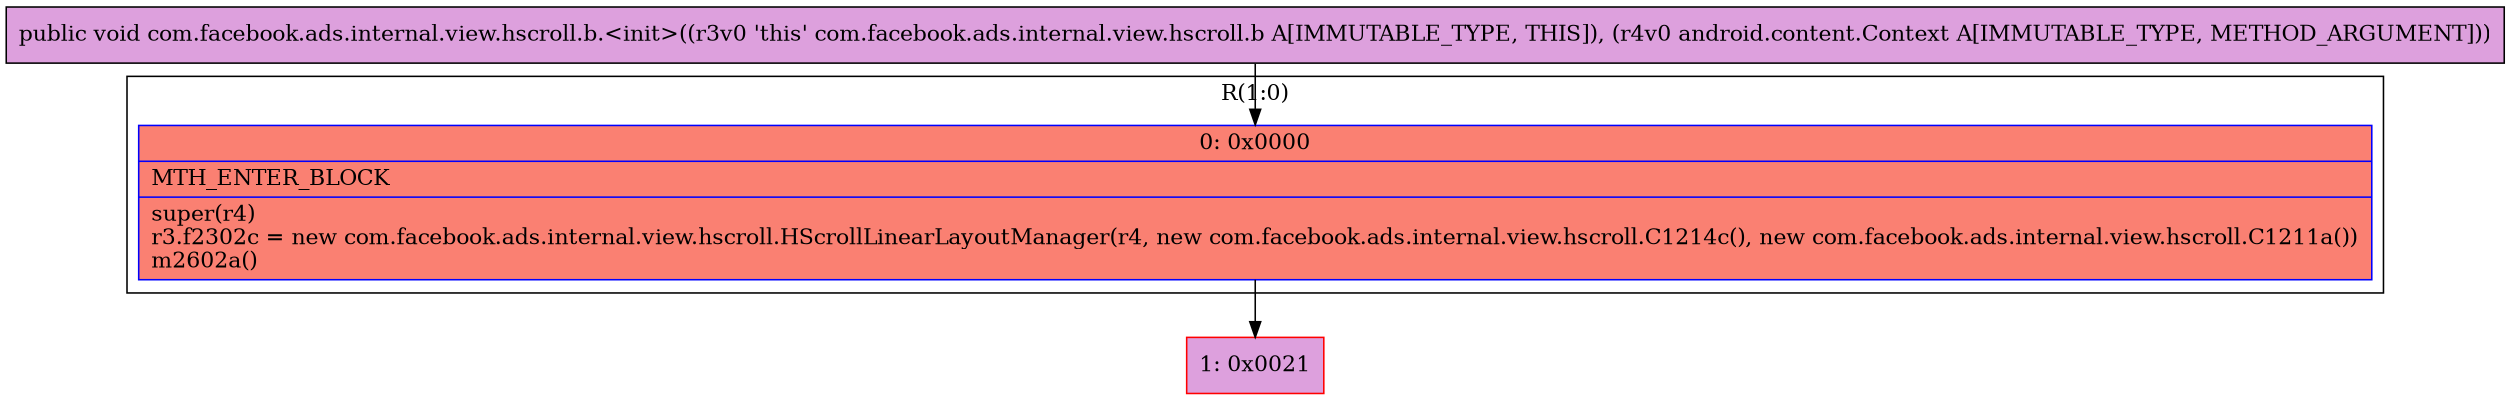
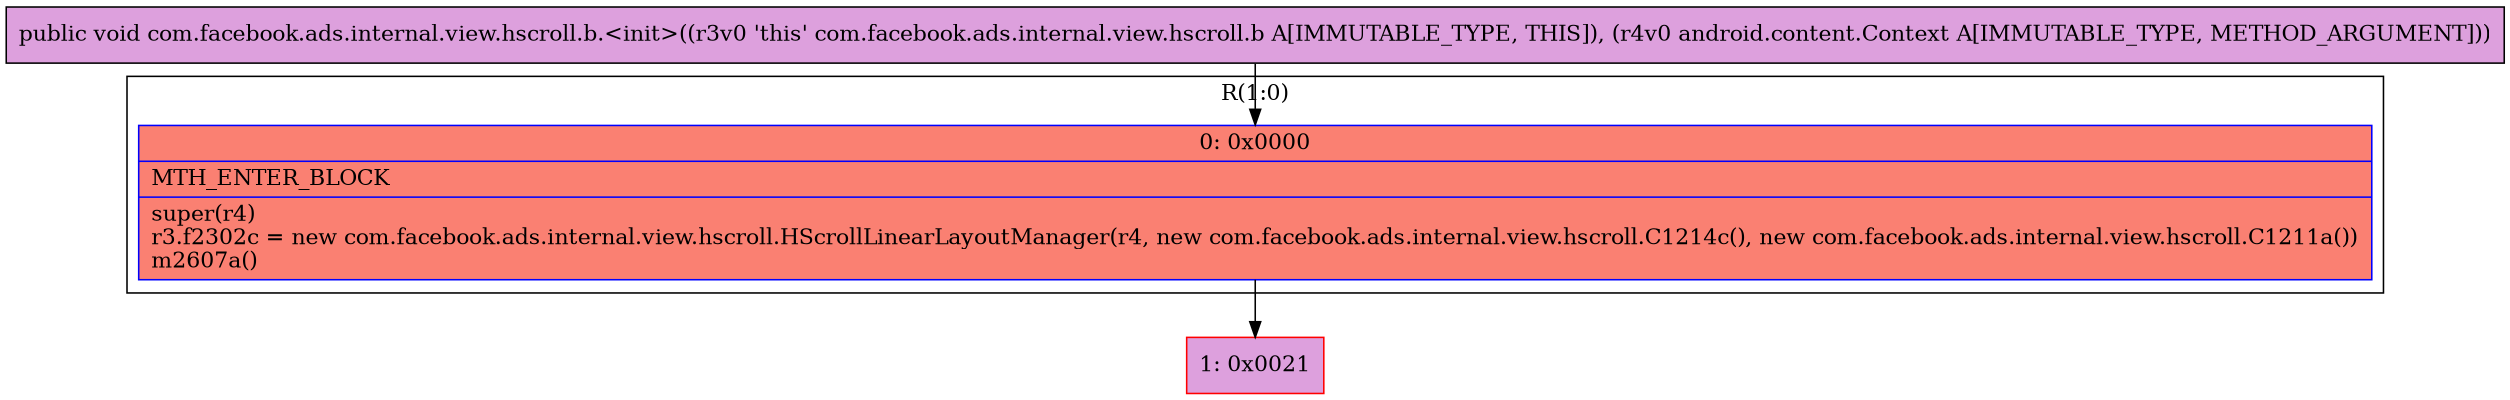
node "0: 0x0000": text "m2602a()" -> "m2607a()"
